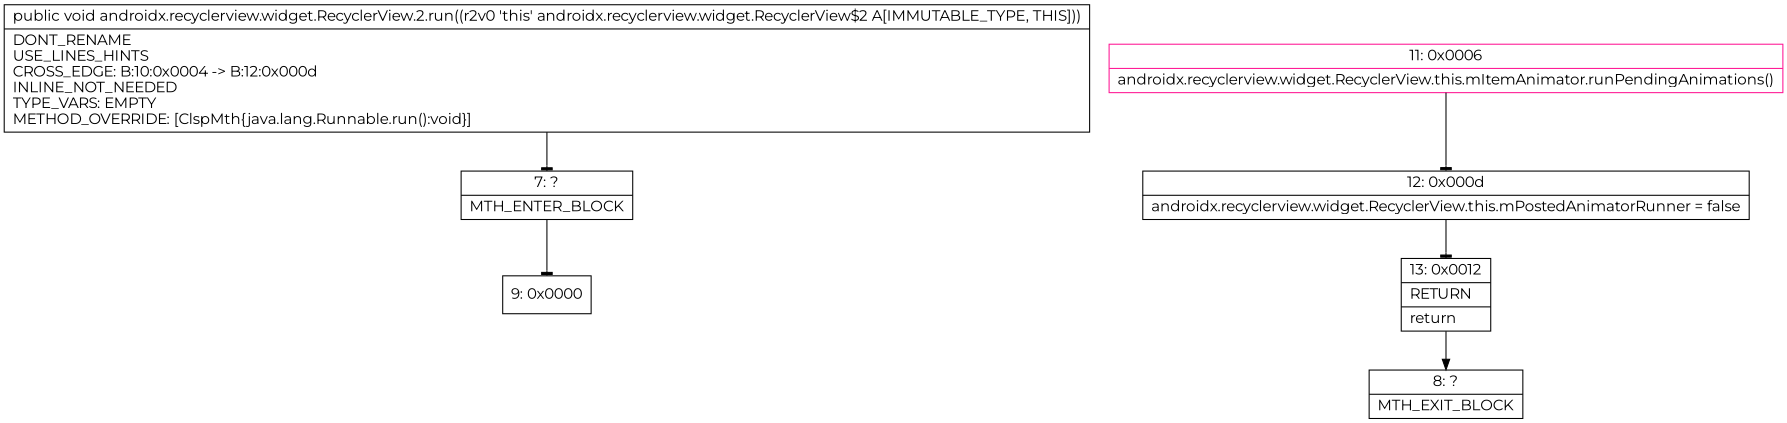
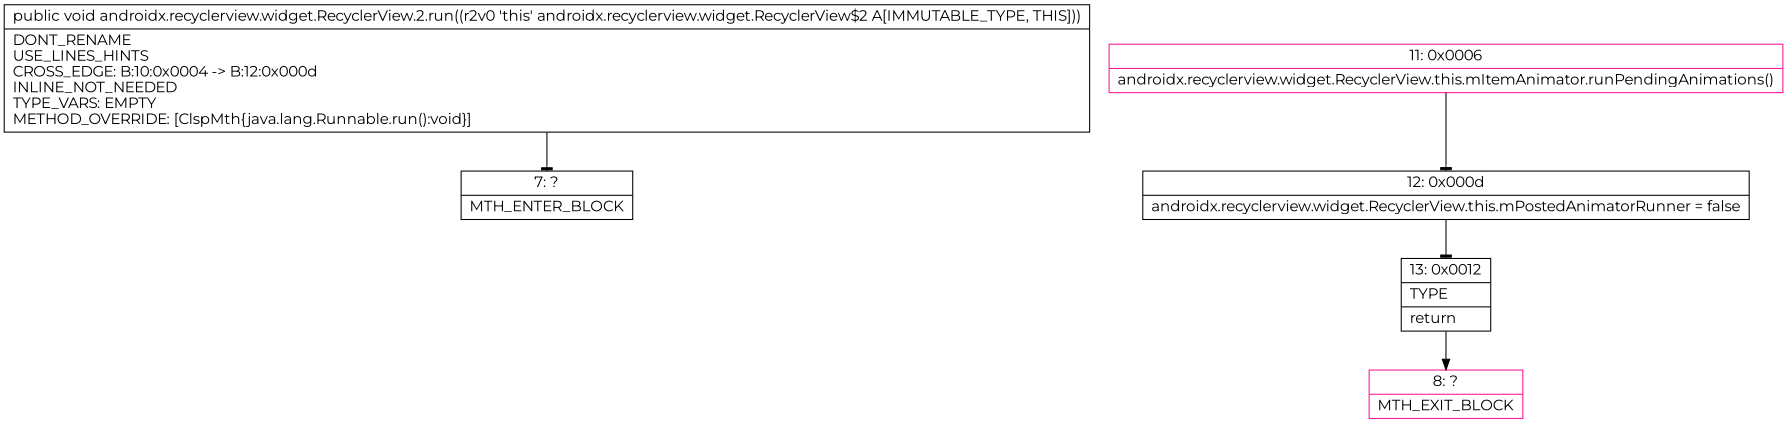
node "13: 0x0012": text "RETURN" -> "TYPE"
node "9: 0x0000": removed
node "8: ?": color black -> deeppink
